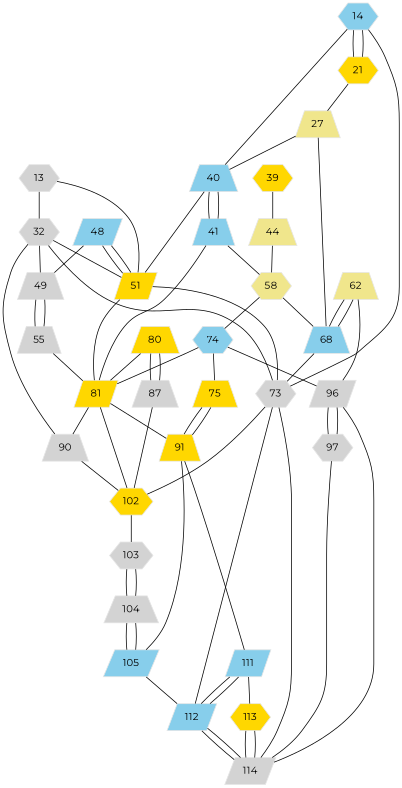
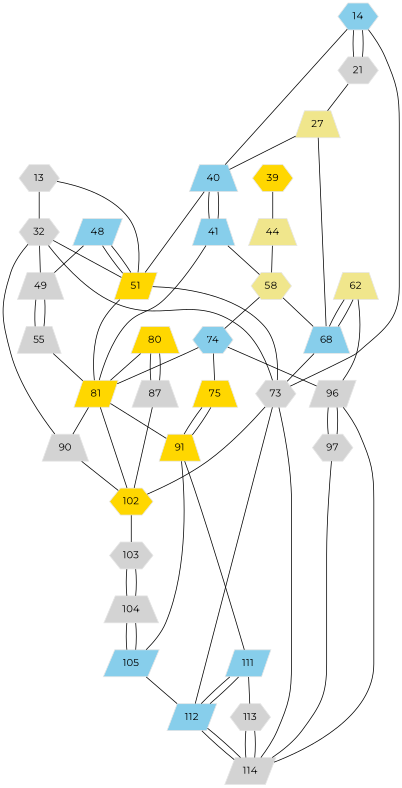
node "21": fillcolor gold -> lightgrey
node "113": fillcolor gold -> lightgrey
